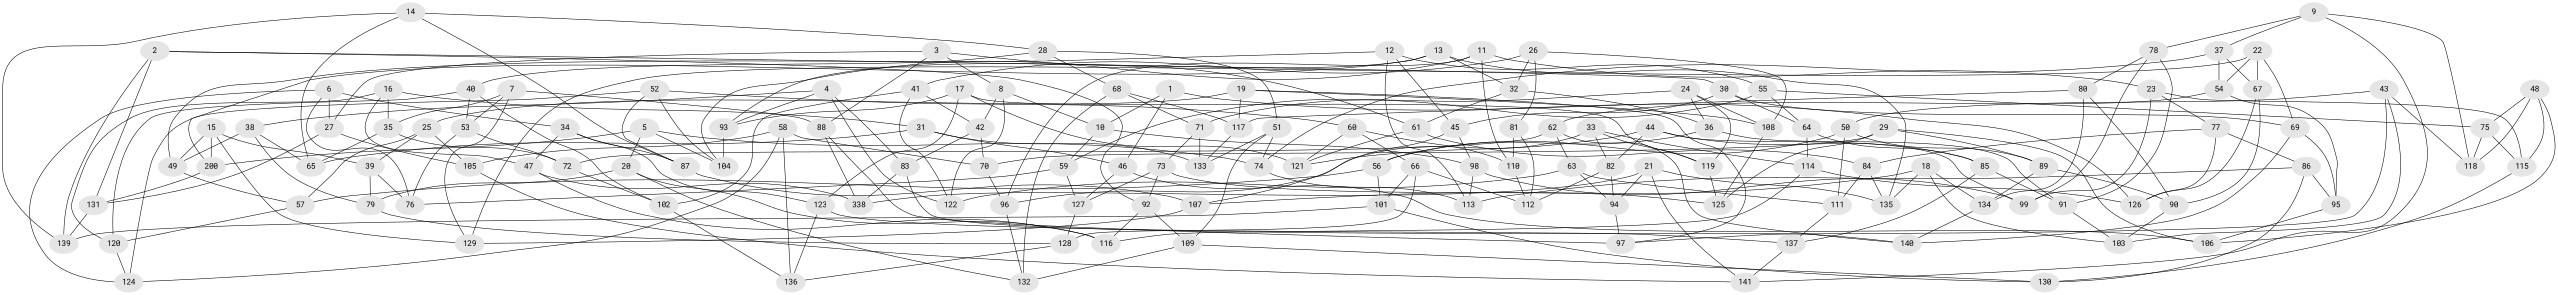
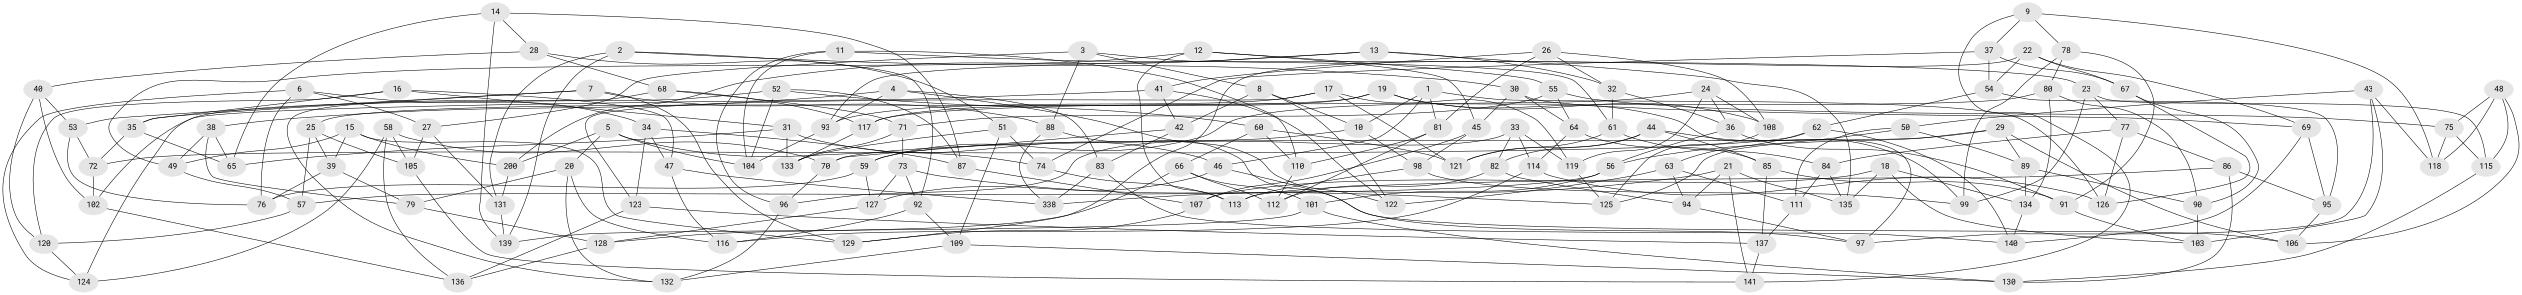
edge "1" -- "81": added
